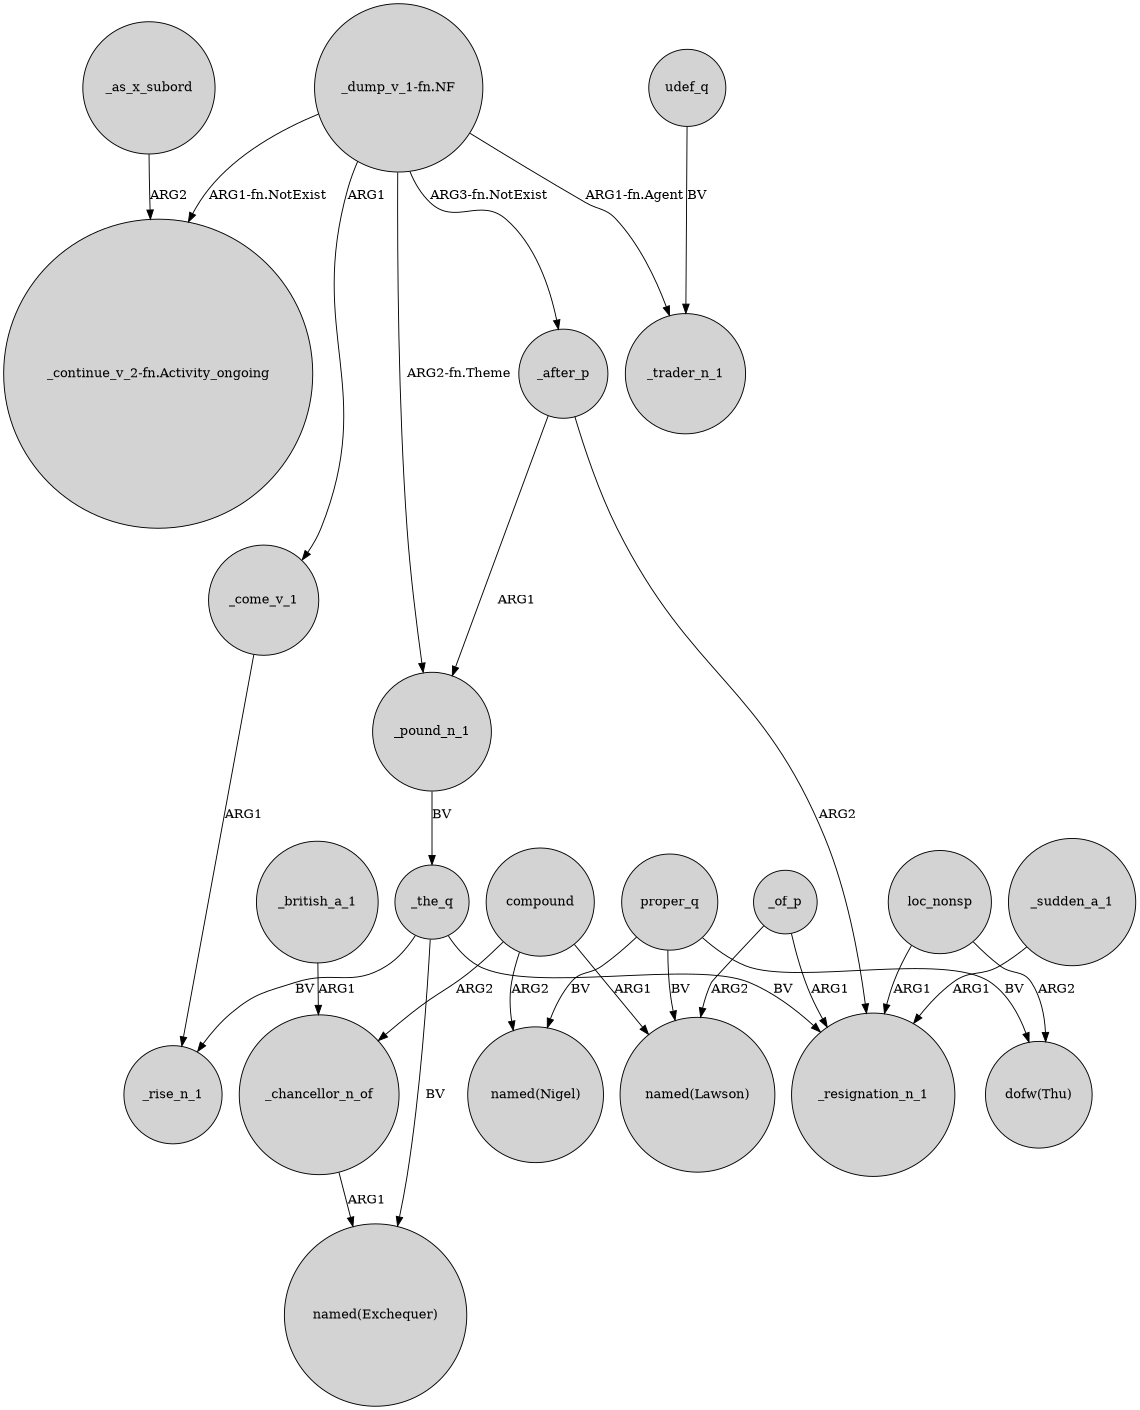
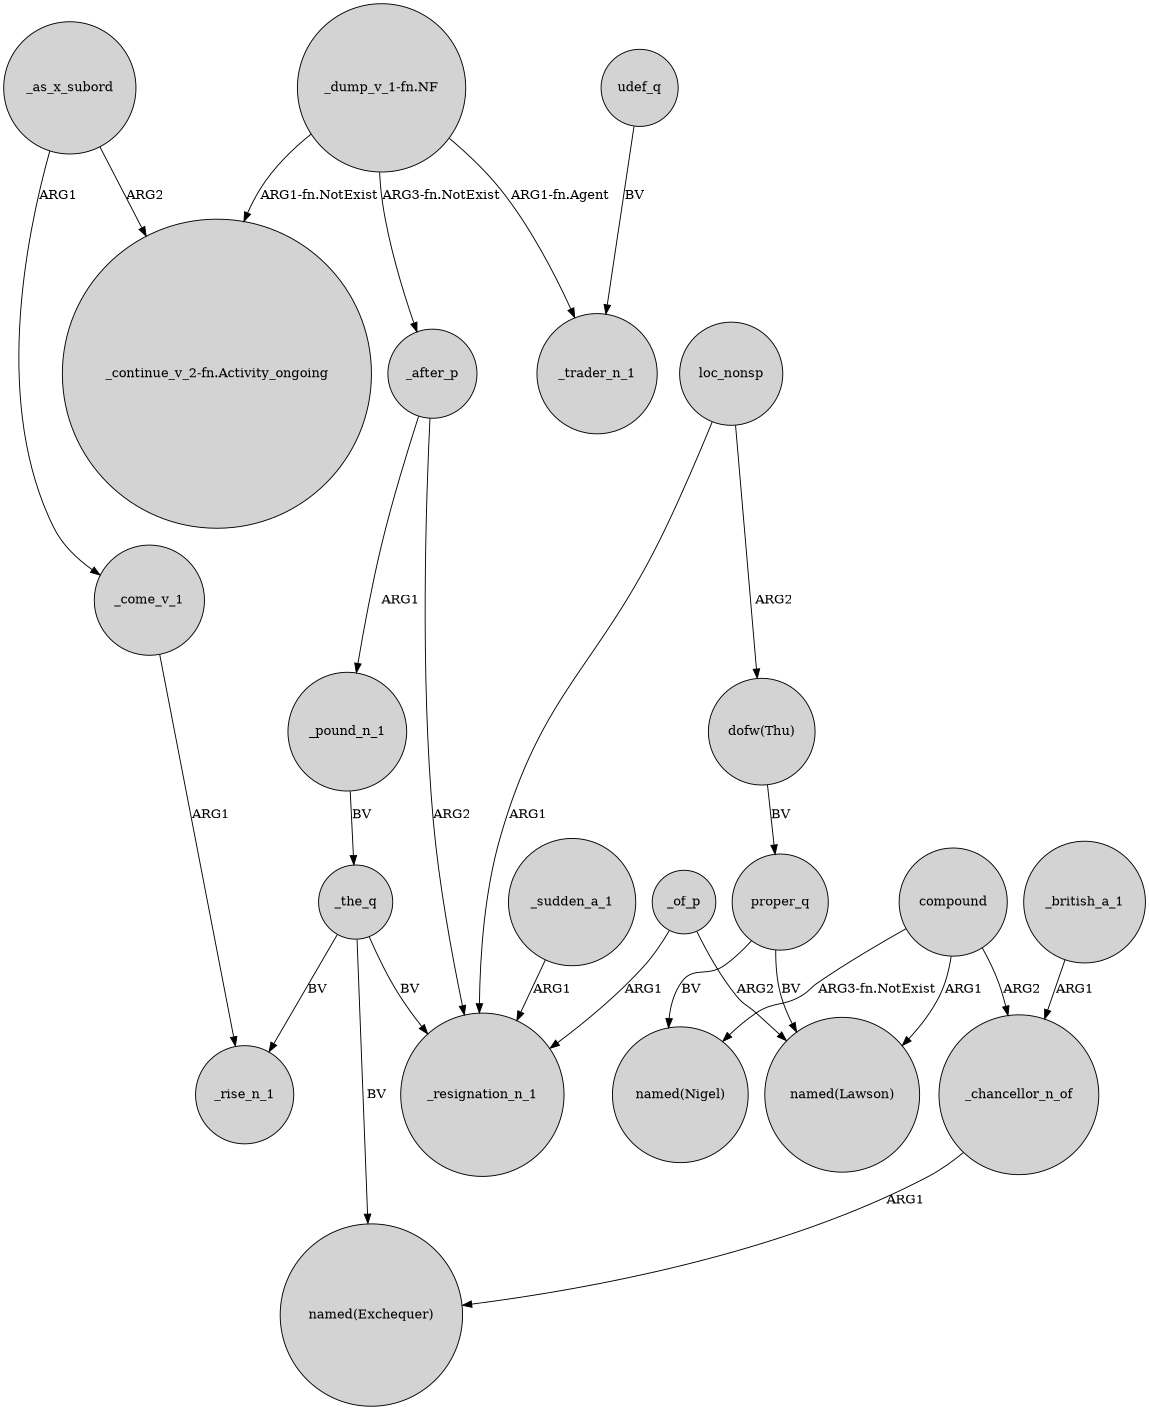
edge "_dump_v_1-fn.NF" -> "_come_v_1": now "_as_x_subord" -> "_come_v_1"
edge "_dump_v_1-fn.NF" -> "_pound_n_1": removed, label "ARG2-fn.Theme"
edge "proper_q" -> "dofw(Thu)": reversed
edge "compound" -> "named(Nigel)": label "ARG2" -> "ARG3-fn.NotExist"
